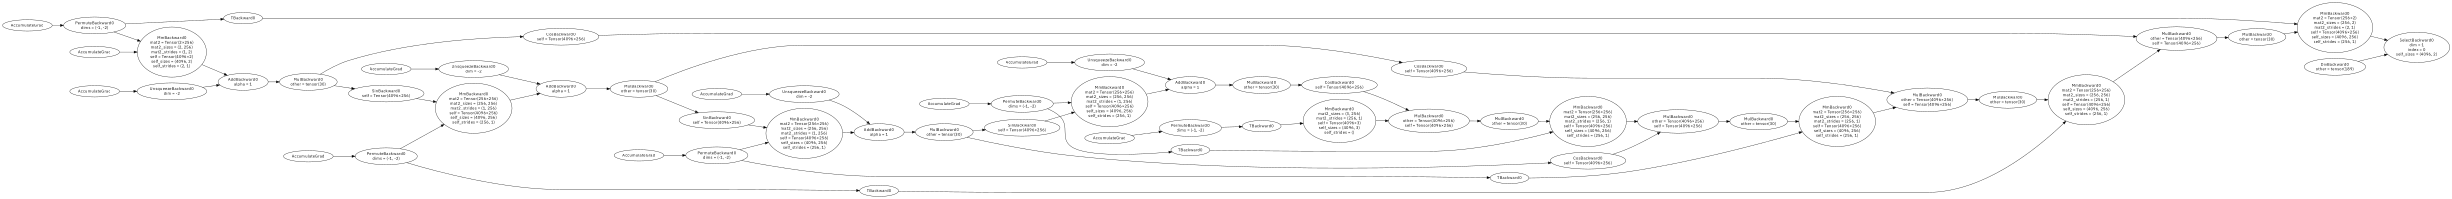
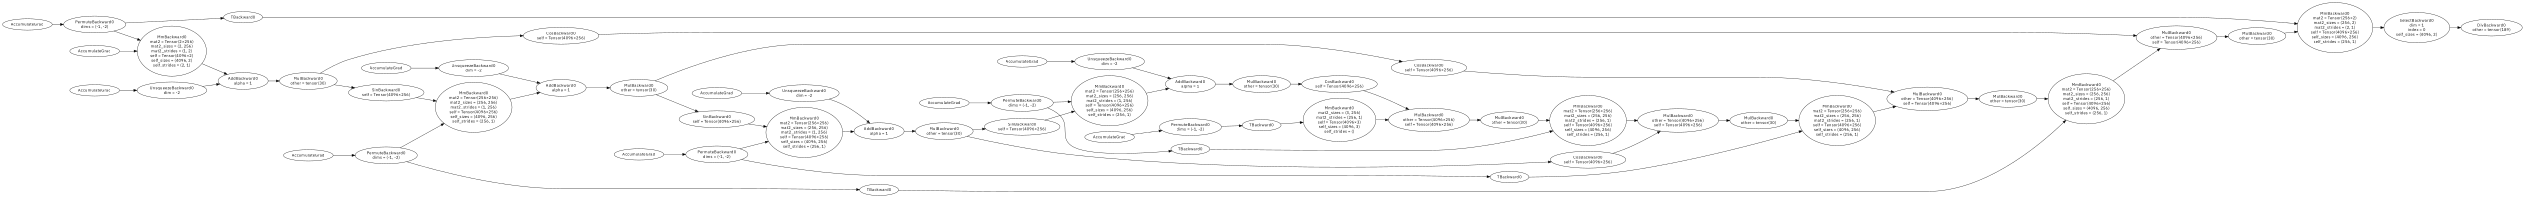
edge "DivBackward0 other = tensor(189)" -> "SelectBackward0 dim = 1 index = 0 self_sizes = (4096, 2)": reversed
